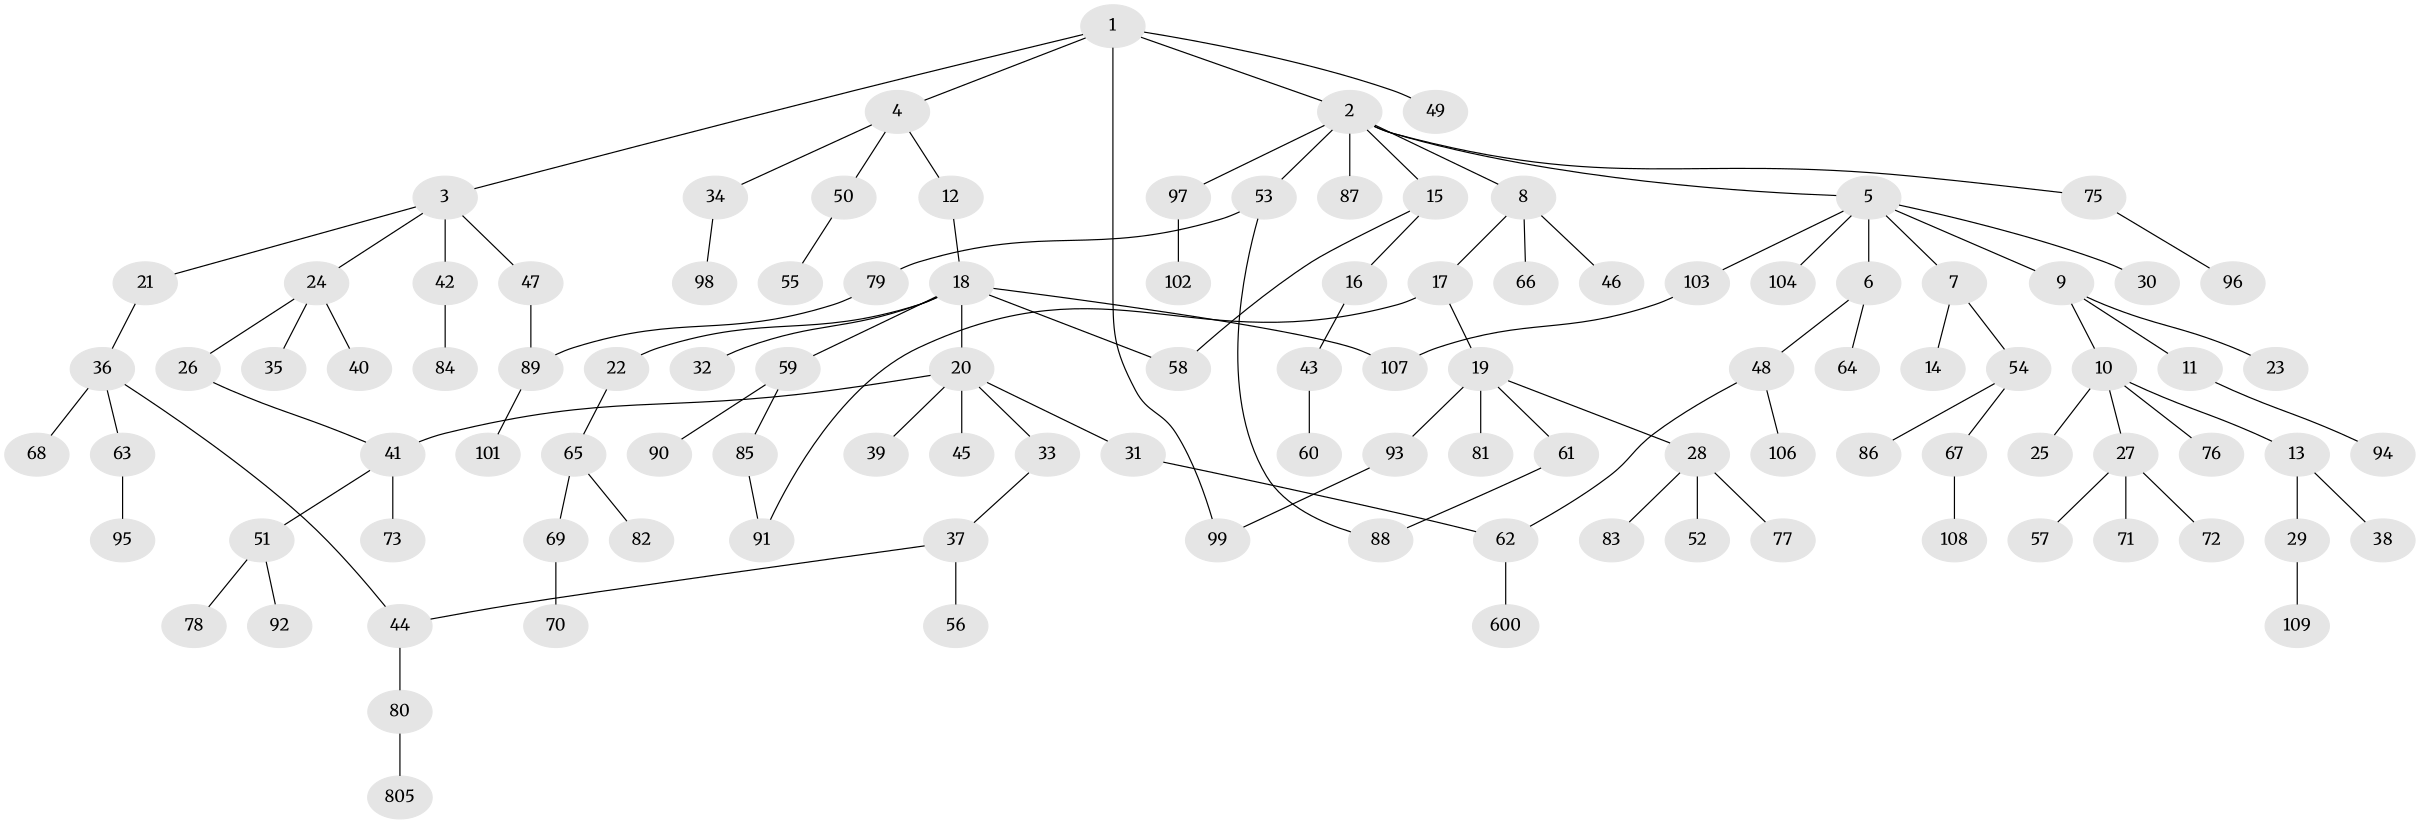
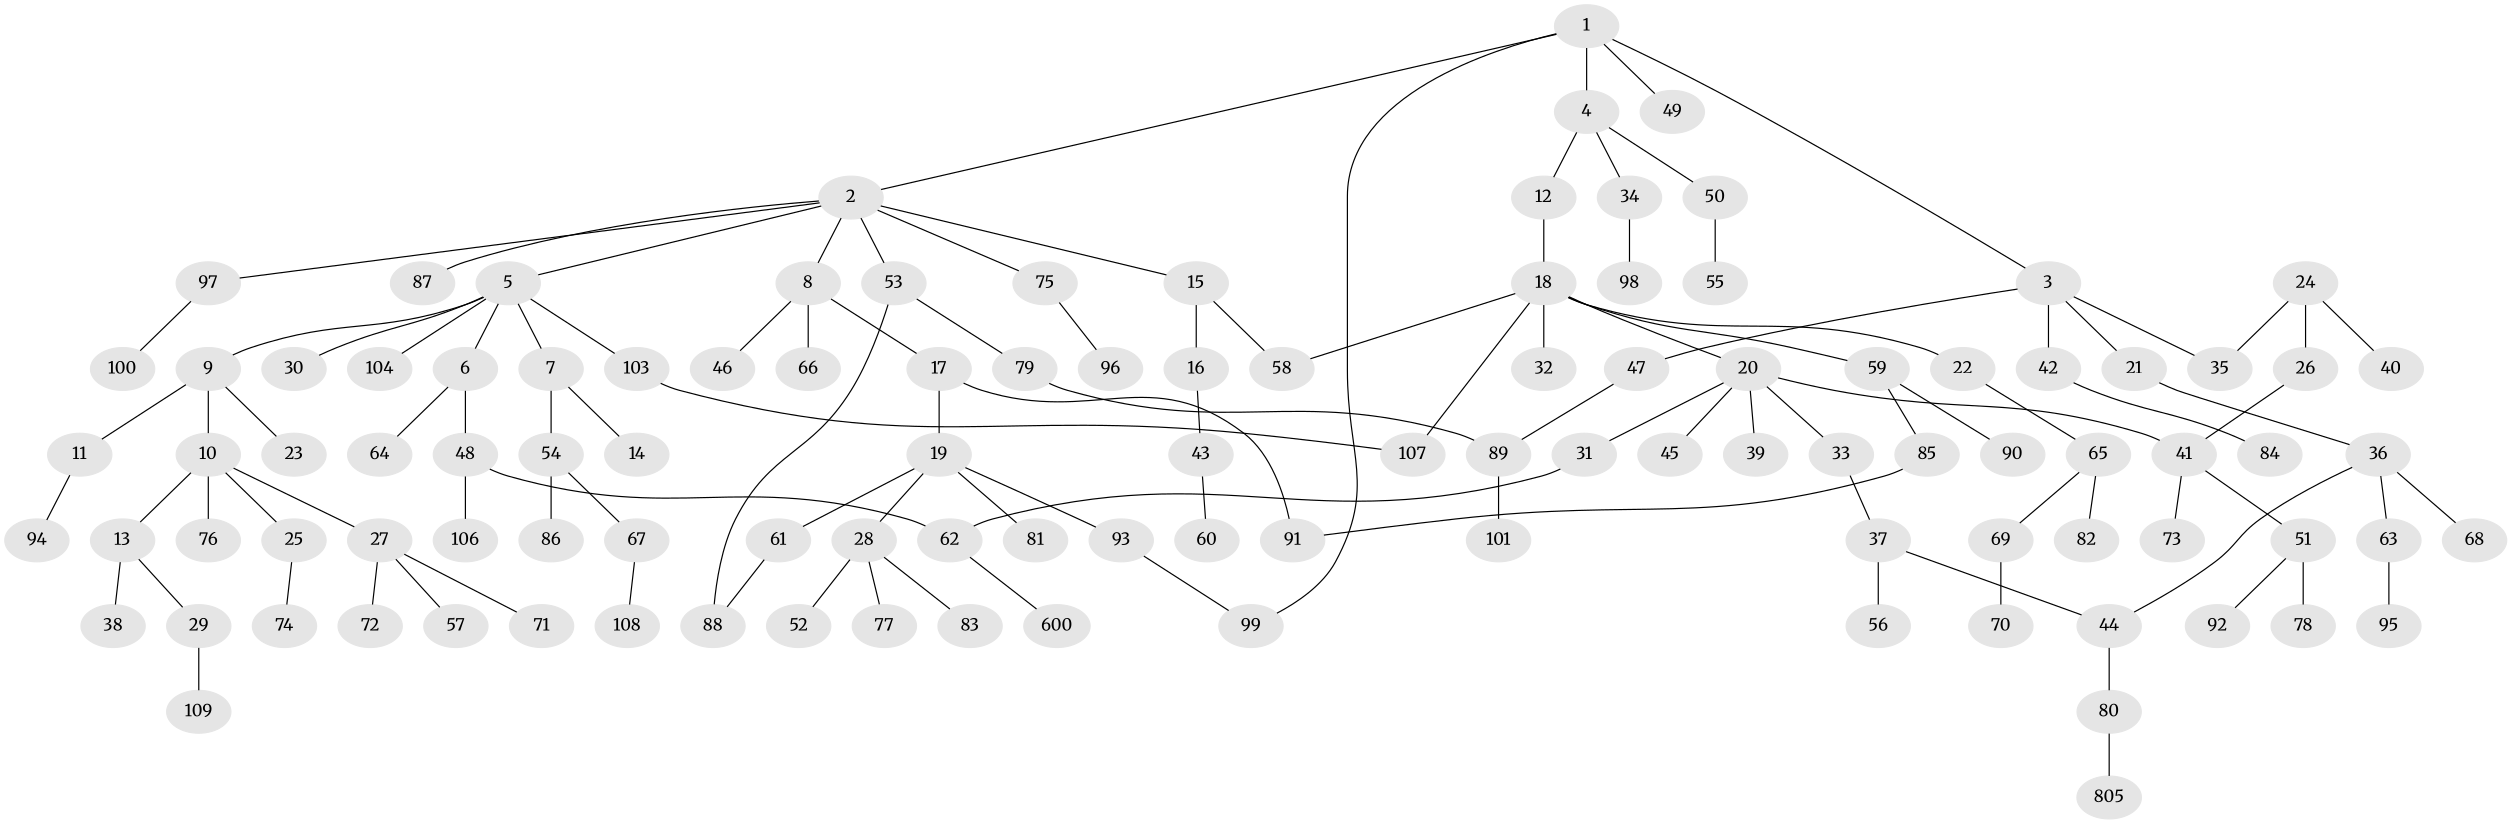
edge "3" -- "24": now "3" -- "35"
node "102": label "102" -> "100"
node "74": added
